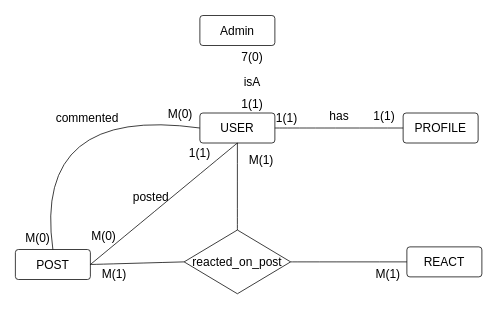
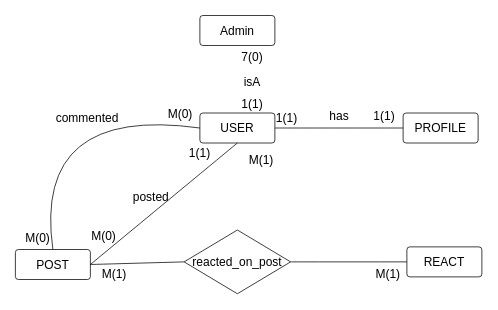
edge "USER" -- "reacted_on_post": removed
